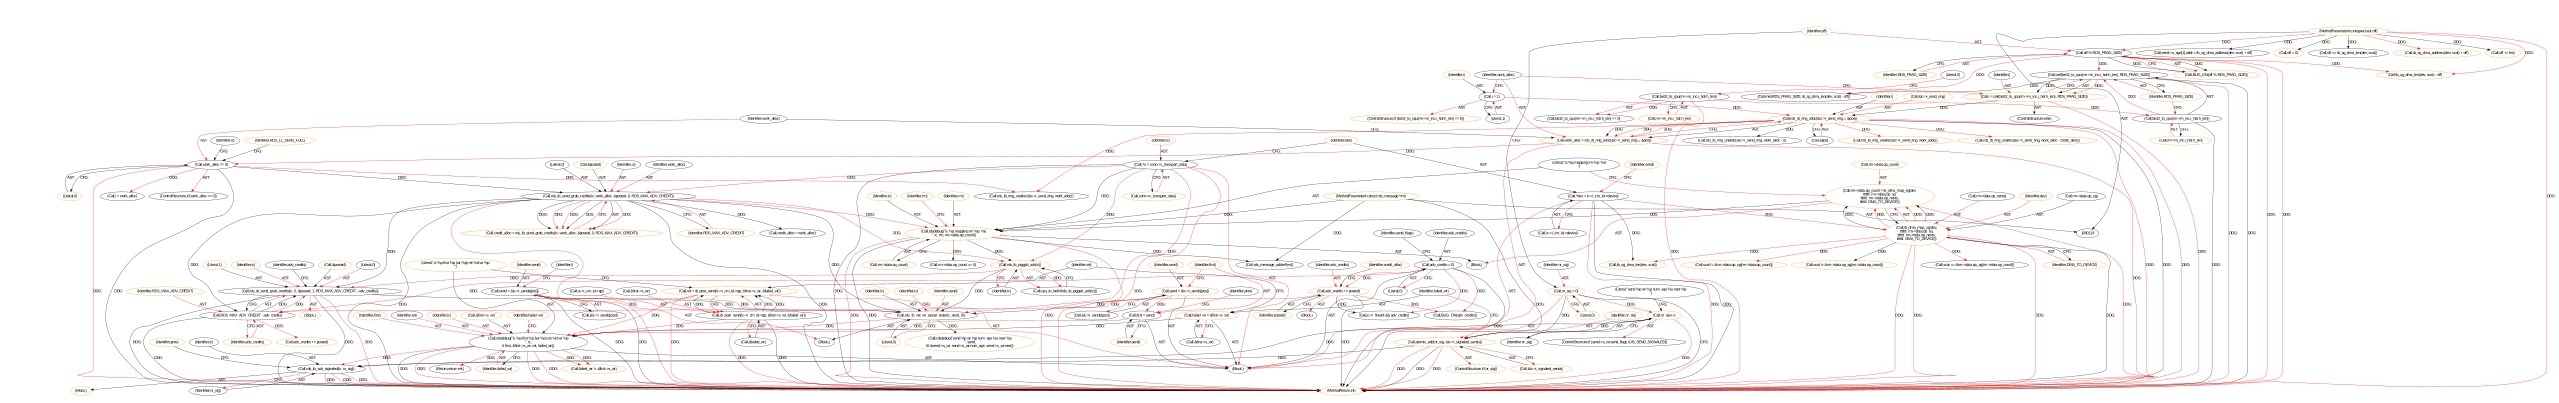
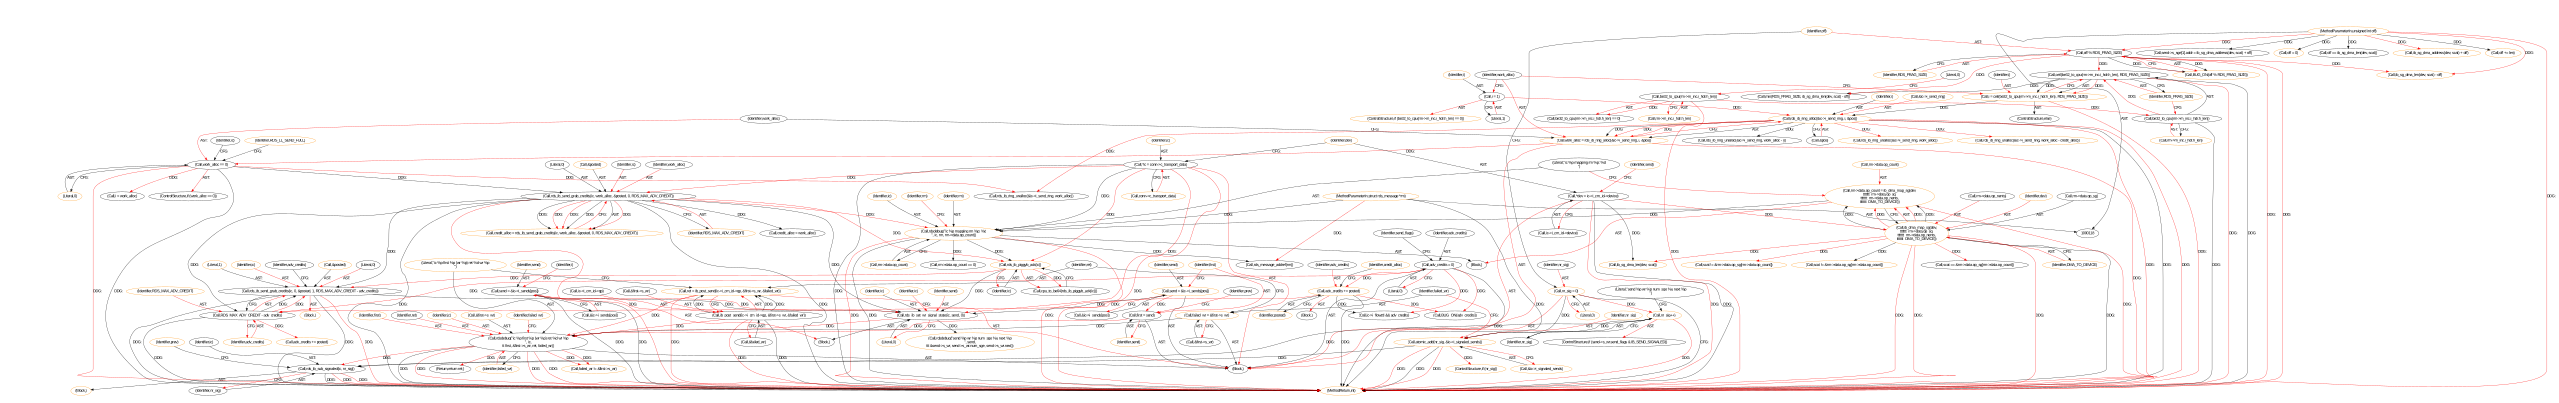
node "(MethodParameterIn,unsigned ack off)": label "(MethodParameterIn,unsigned ack off)" -> "(MethodParameterIn,unsigned int off)"
edge "(MethodParameterIn,struct rds_message *rm)" -> "(Call,rds_message_addref(rm))": color black -> red
edge "(Call,atomic_add(nr_sig, &ic->i_signaled_sends))" -> "(ControlStructure,if (nr_sig))": label "AST: " -> "DDG: "
